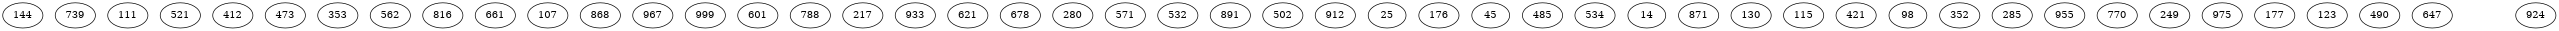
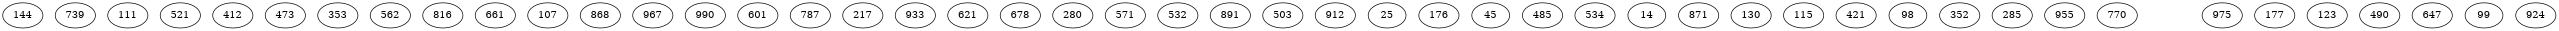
node "999": label "999" -> "990"
node "788": label "788" -> "787"
node "502": label "502" -> "503"
node "249": removed
node "99": added
